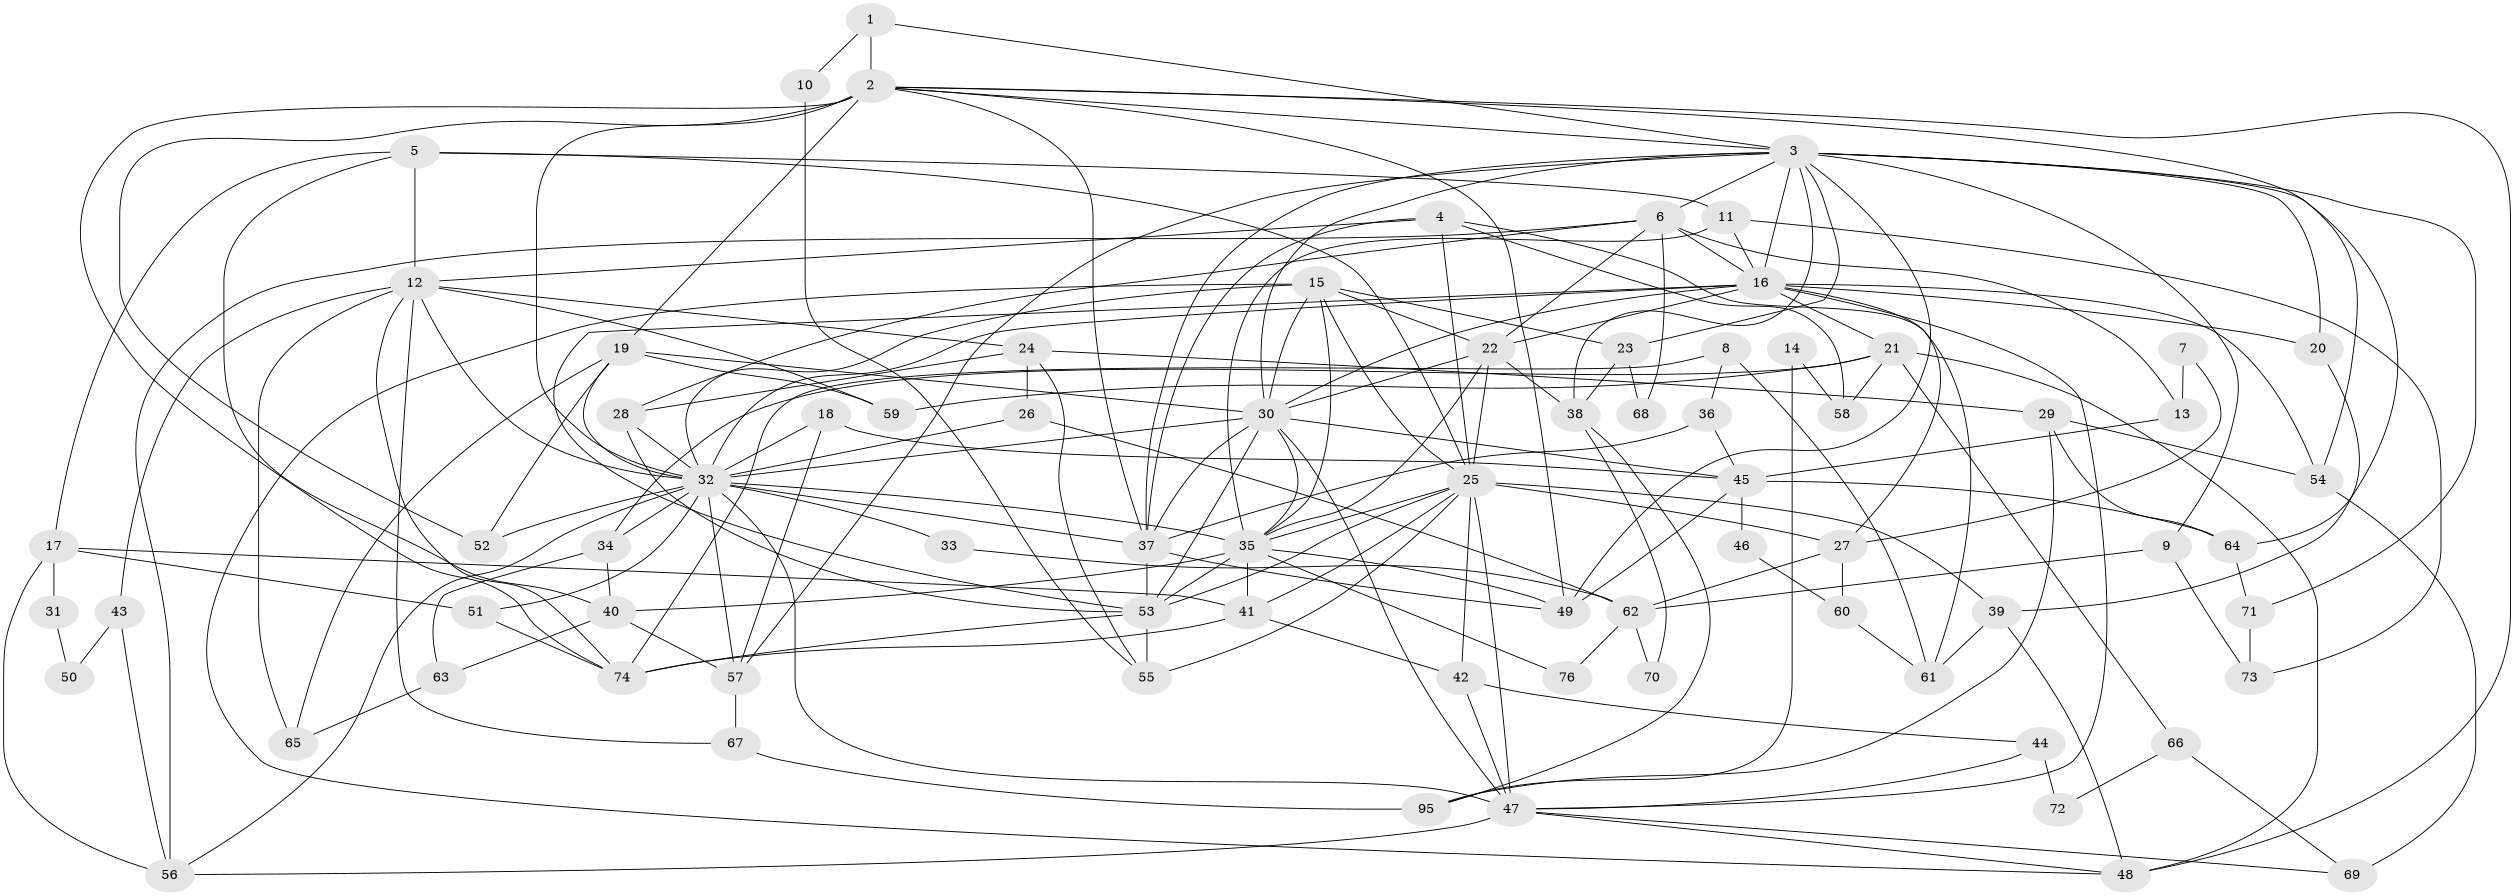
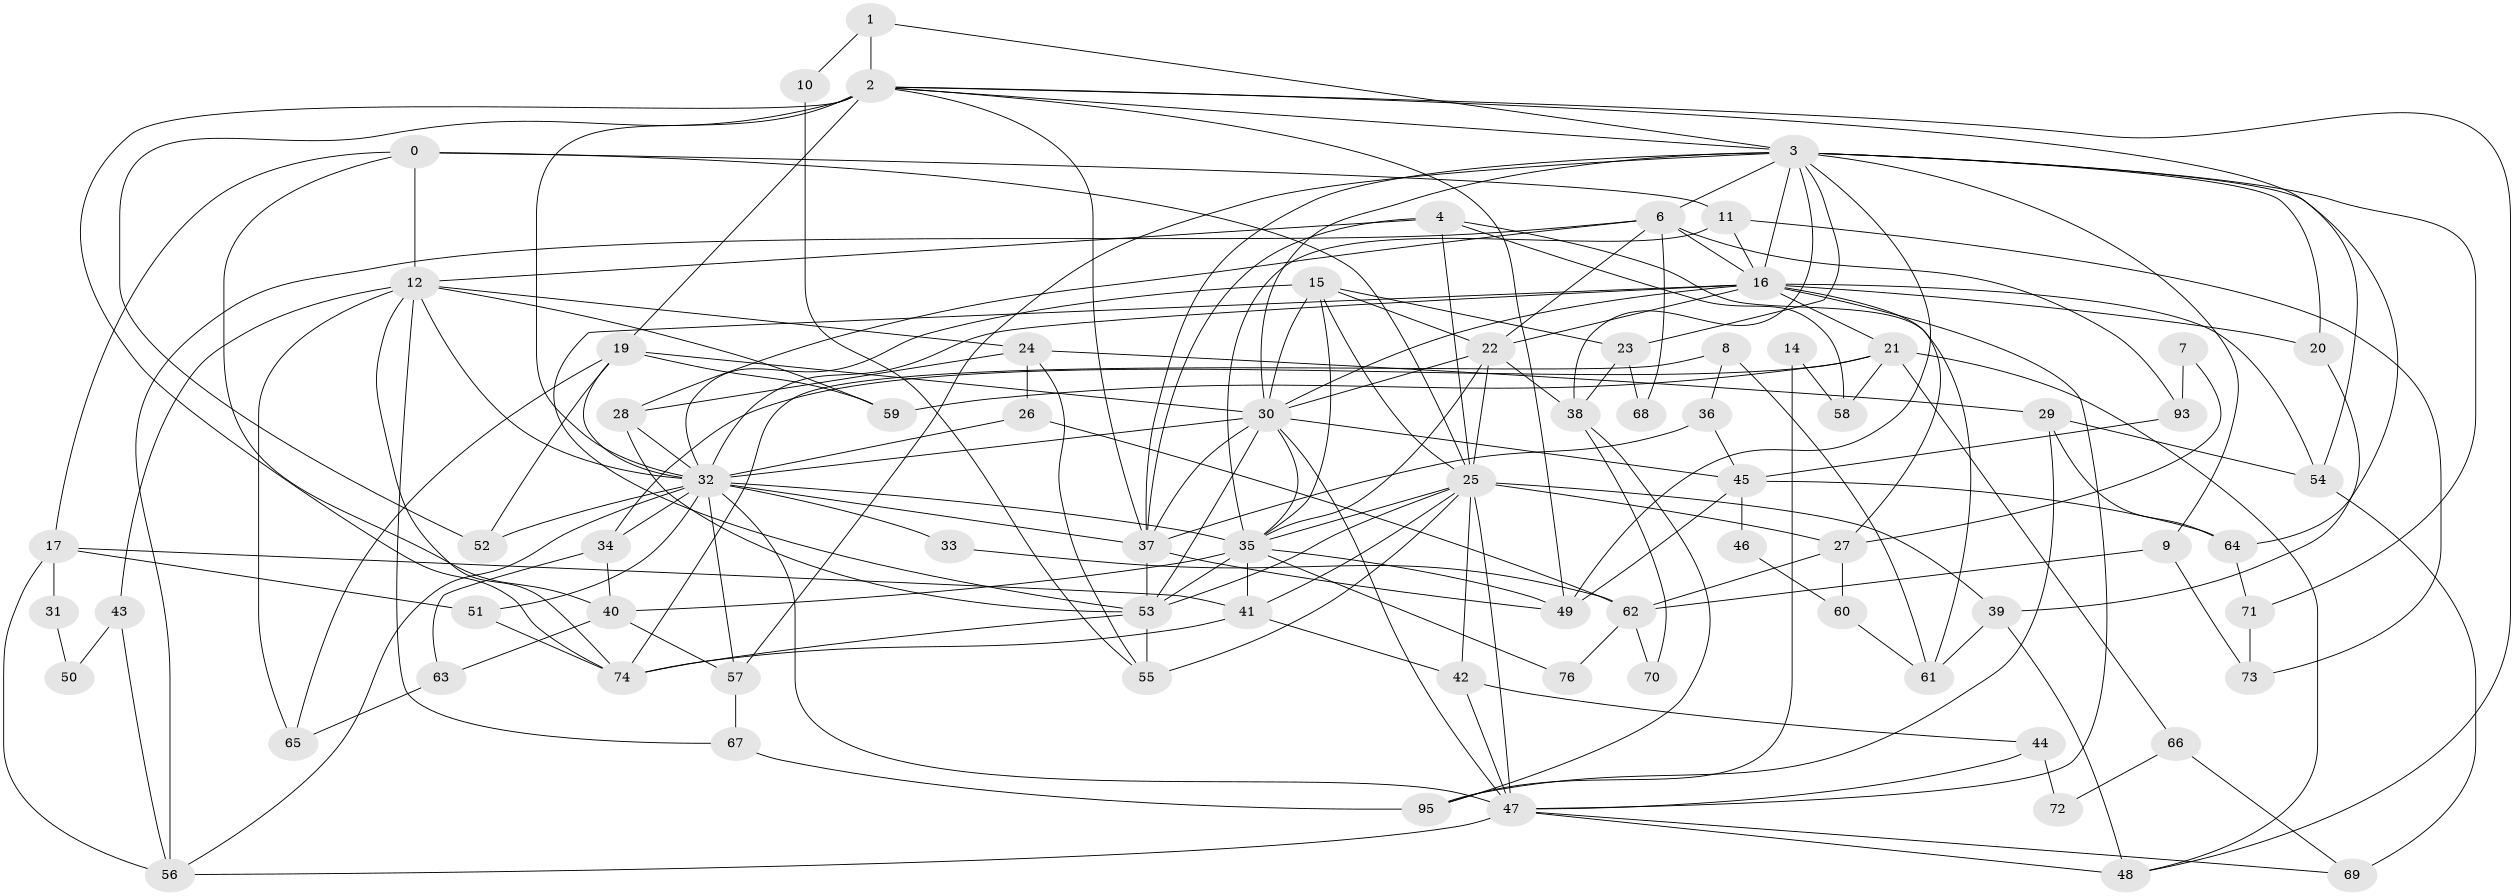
node "5": label "5" -> "0"
node "18": removed
node "13": label "13" -> "93"
edge "15" -- "48": removed
